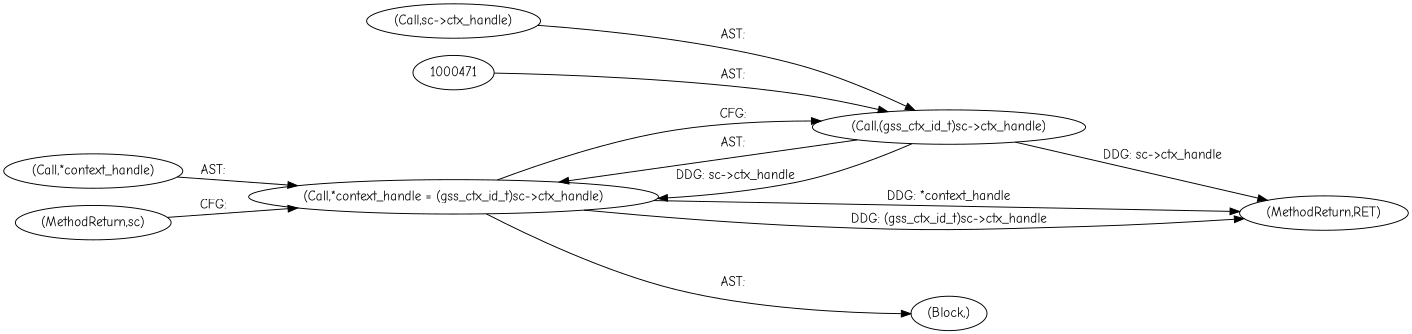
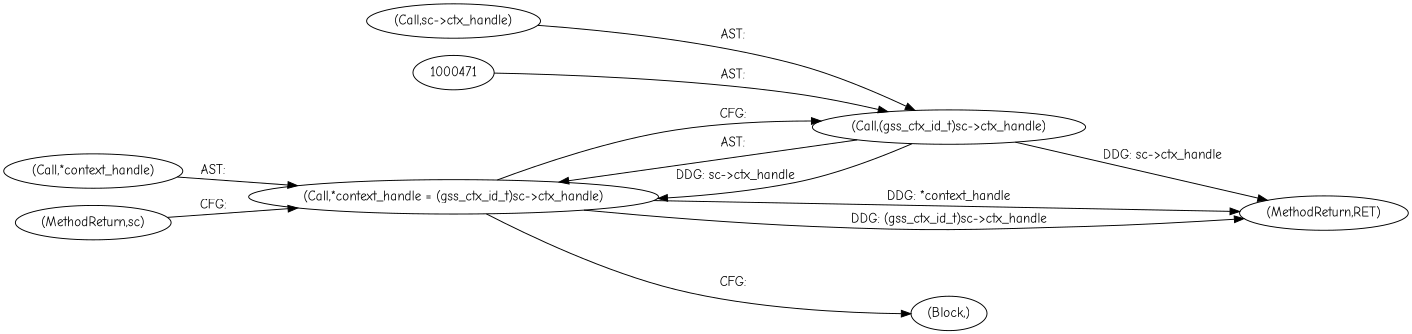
edge "(Call,*context_handle = (gss_ctx_id_t)sc->ctx_handle)" -> "(Block,)": label "AST: " -> "CFG: "
